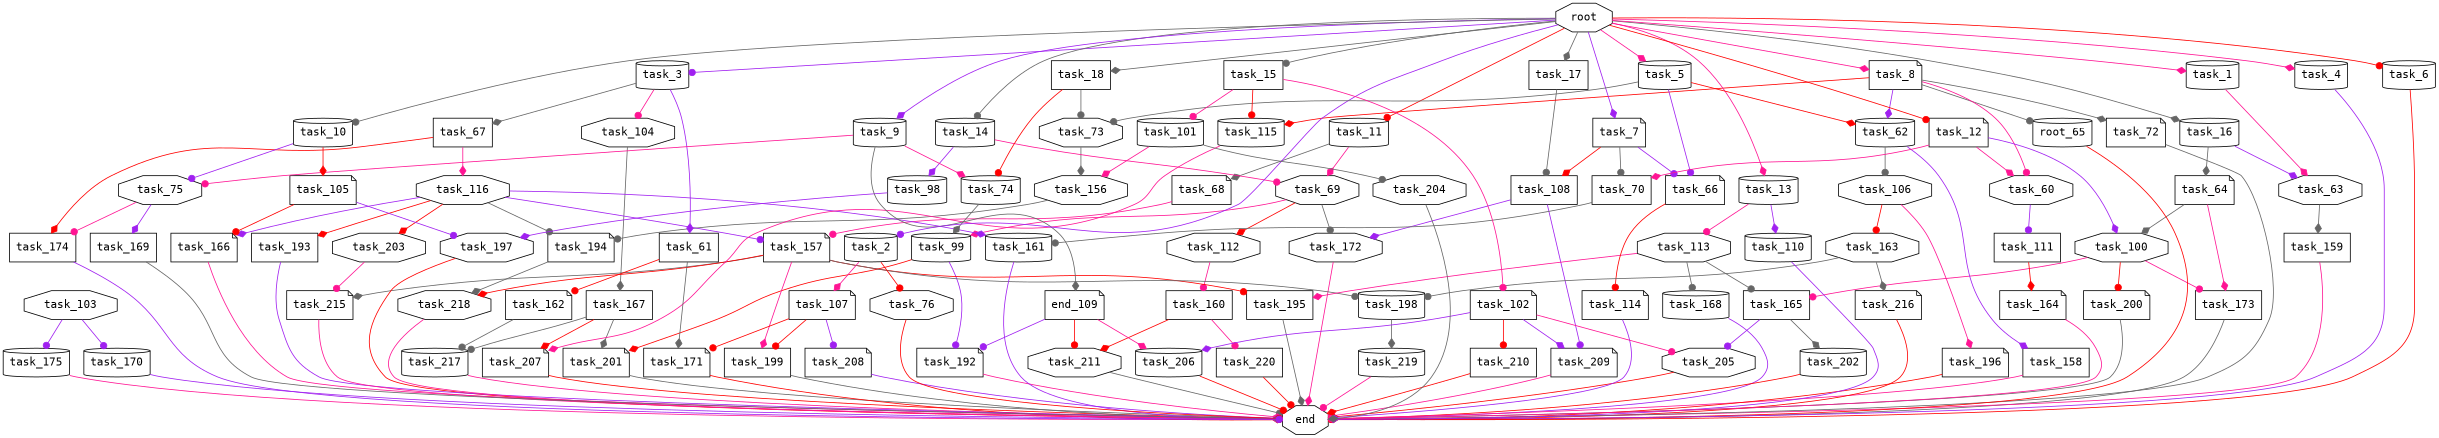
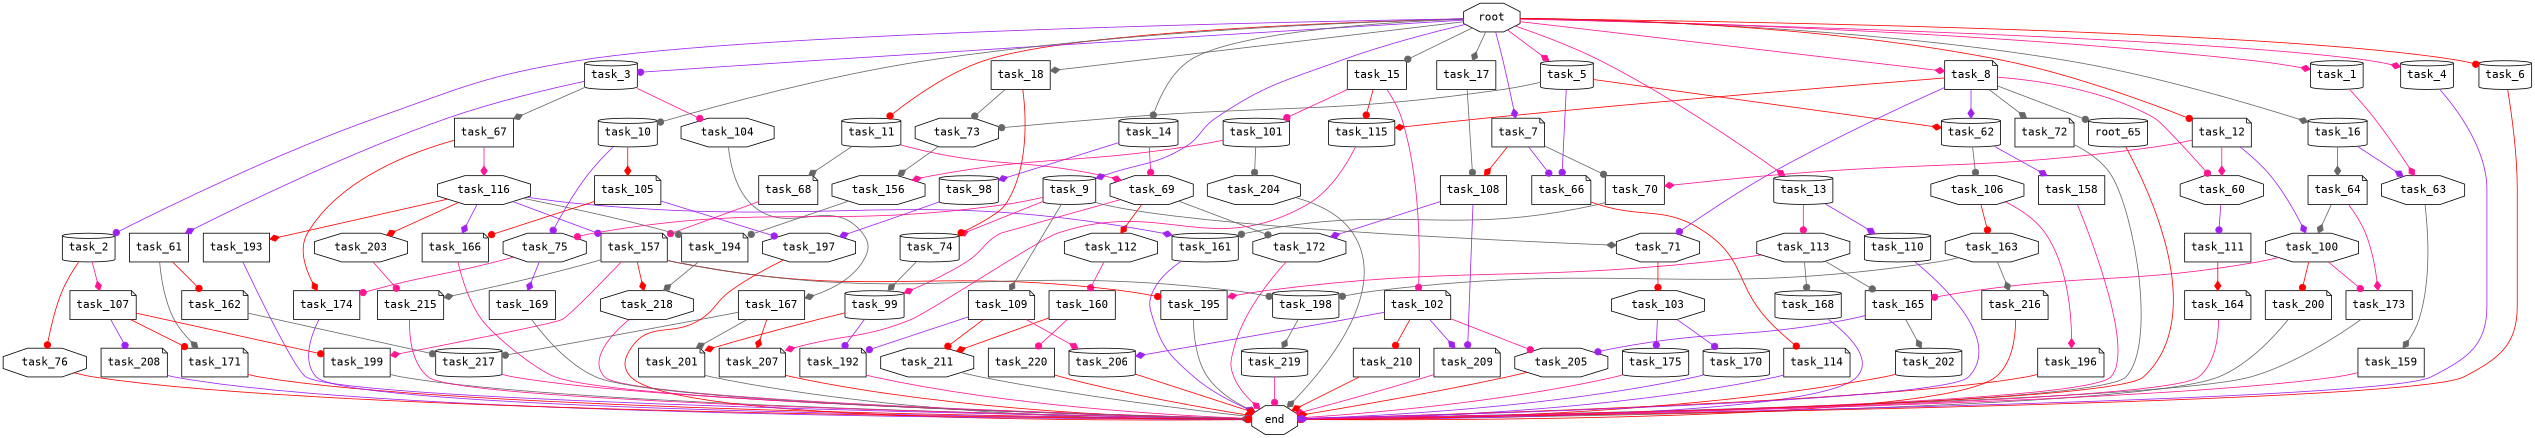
node "task_71": added
node "end_109": label "end_109" -> "task_109"
